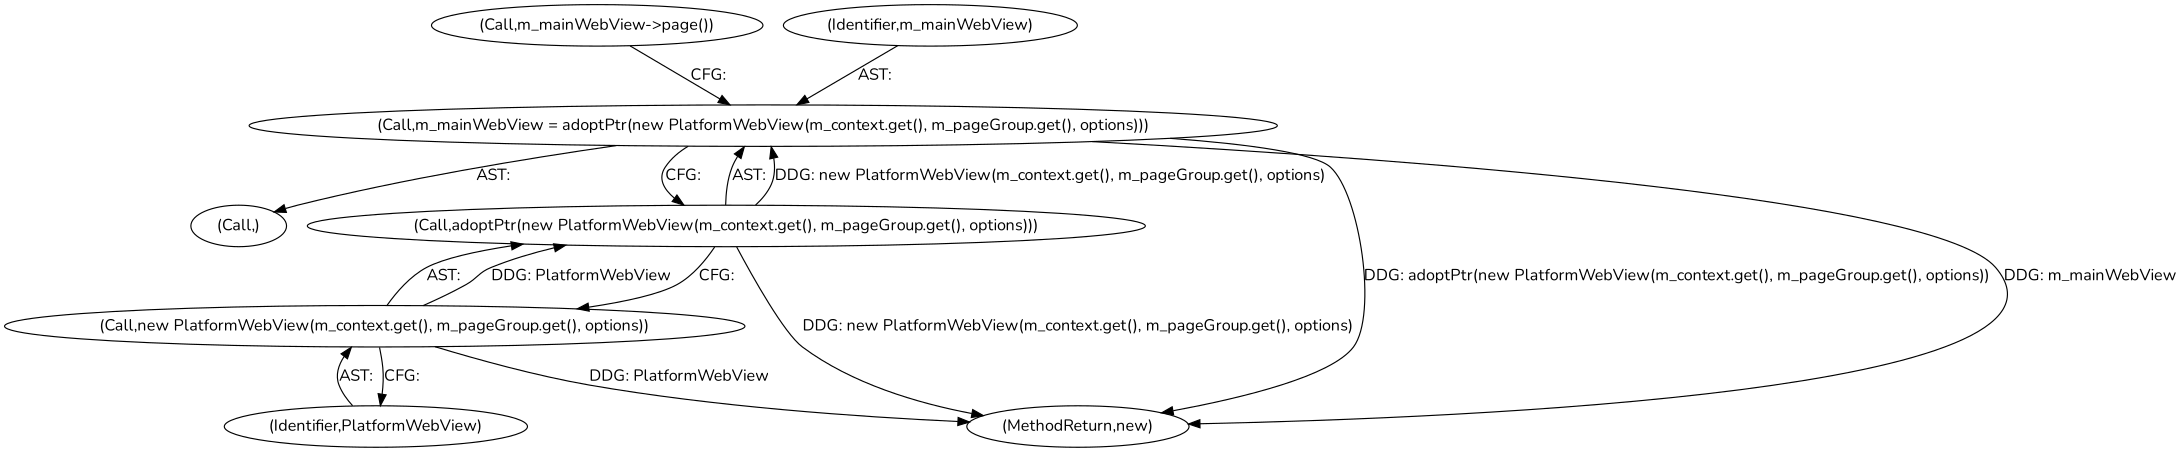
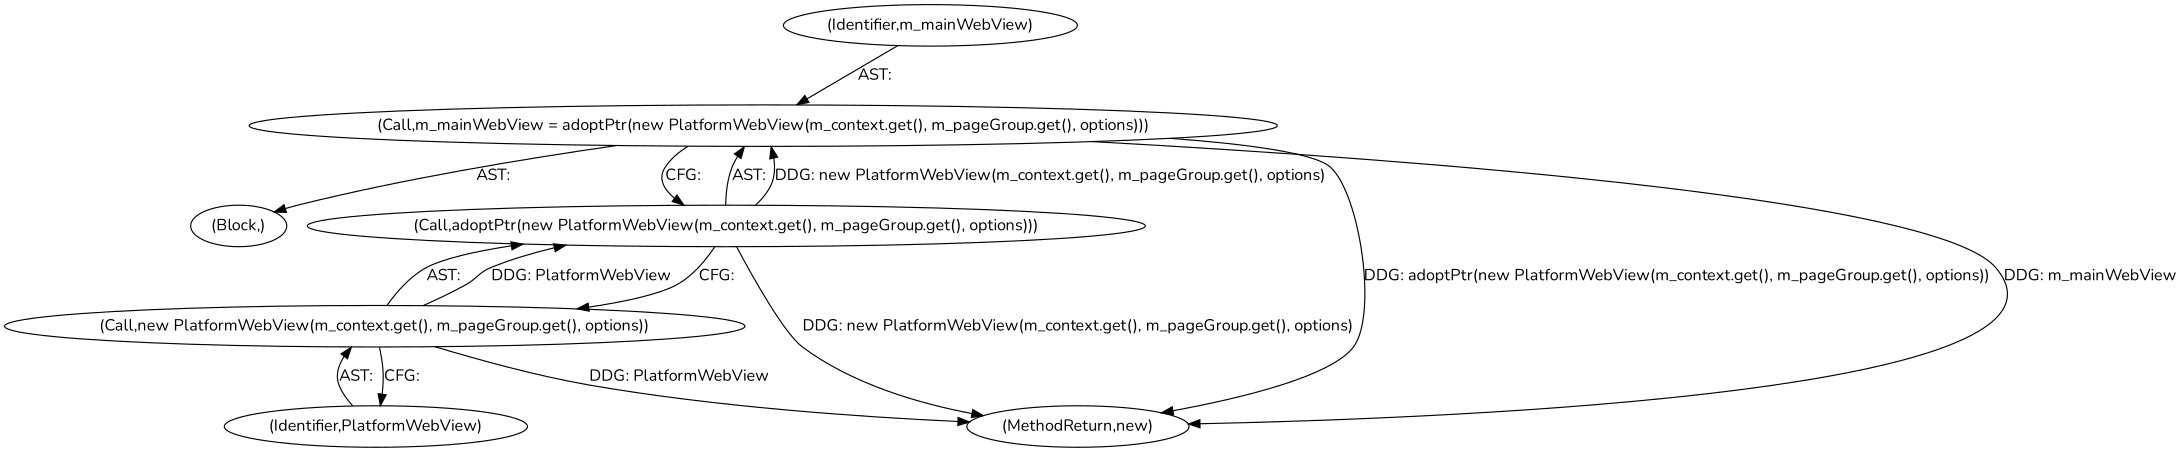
node "(Call,m_mainWebView->page())": removed
node "(Call,)": label "(Call,)" -> "(Block,)"
